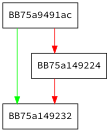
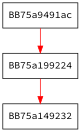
edge "BB75a9491ac" -> "BB75a149232": removed
node "BB75a149224": label "BB75a149224" -> "BB75a199224"
